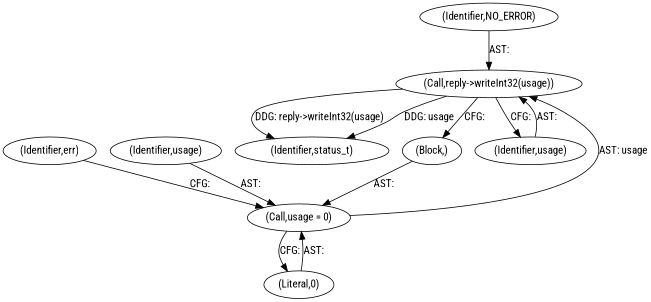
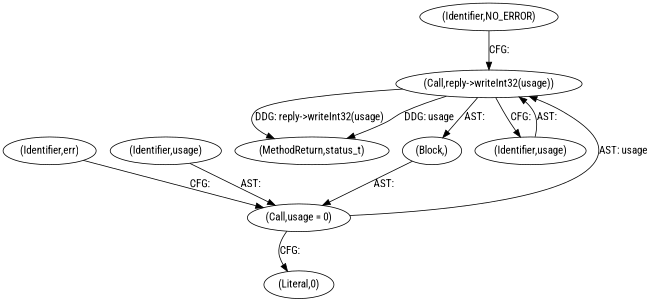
edge "(Identifier,NO_ERROR)" -> "(Call,reply->writeInt32(usage))": label "AST: " -> "CFG: "
edge "(Call,reply->writeInt32(usage))" -> "(Block,)": label "CFG: " -> "AST: "
node "(Identifier,status_t)": label "(Identifier,status_t)" -> "(MethodReturn,status_t)"
edge "(Literal,0)" -> "(Call,usage = 0)": removed, label "AST:"
